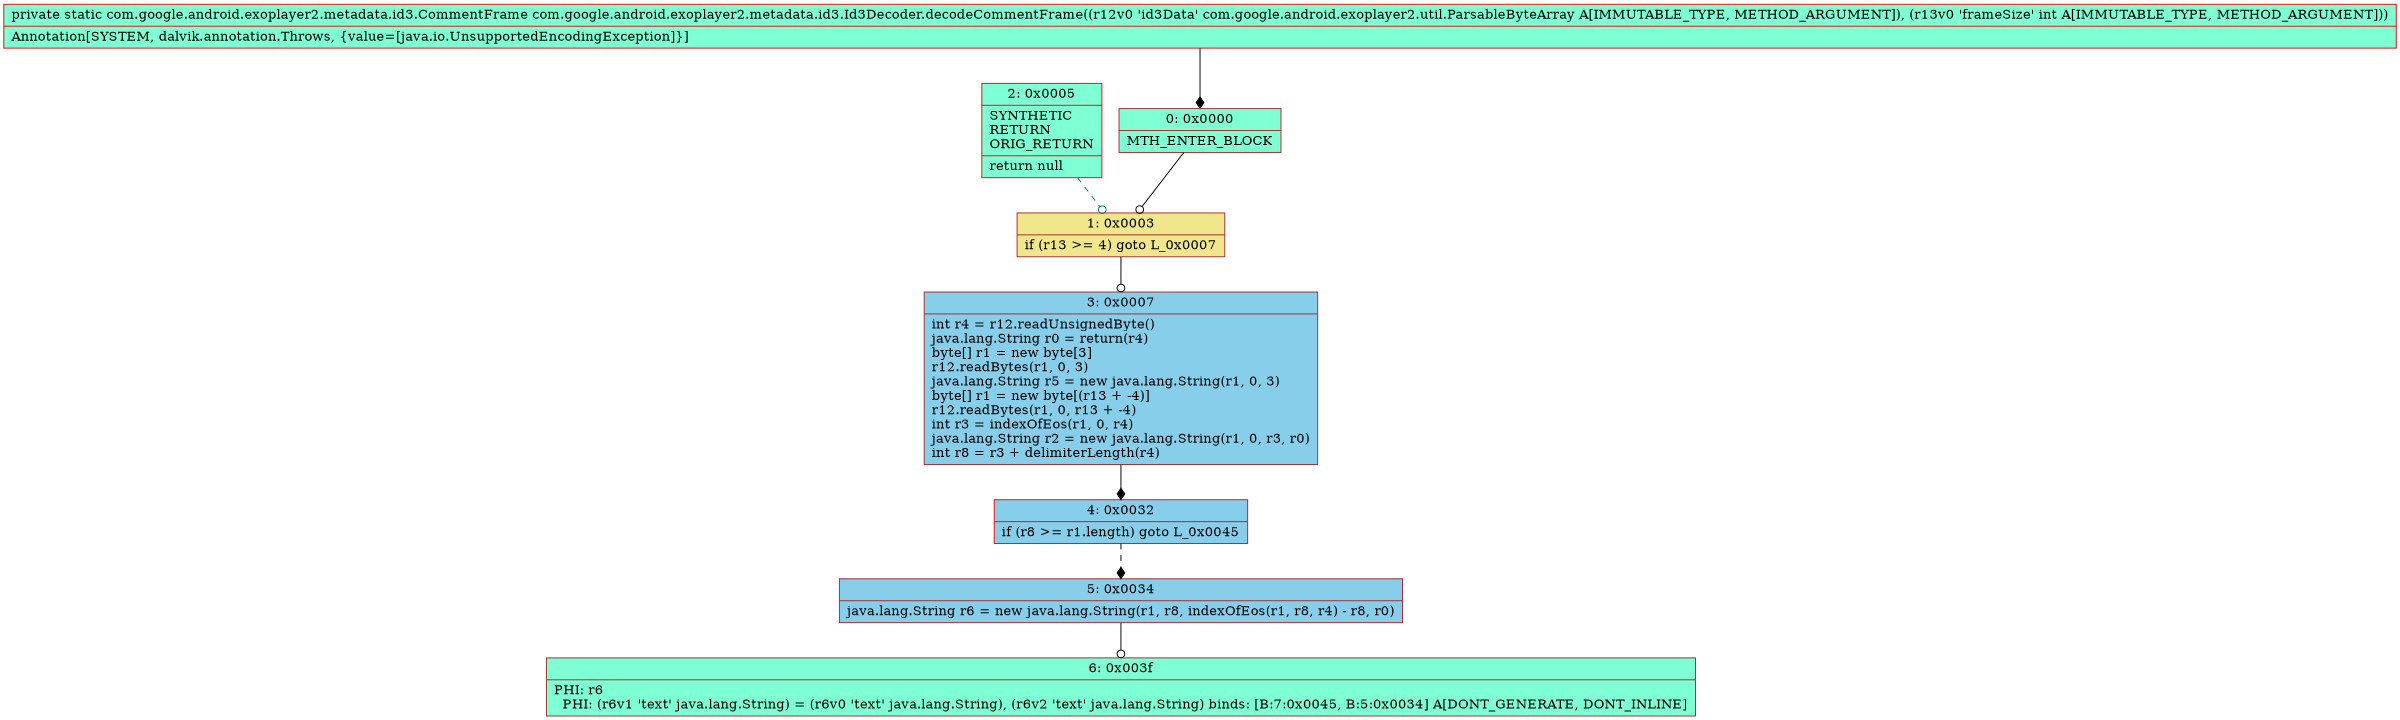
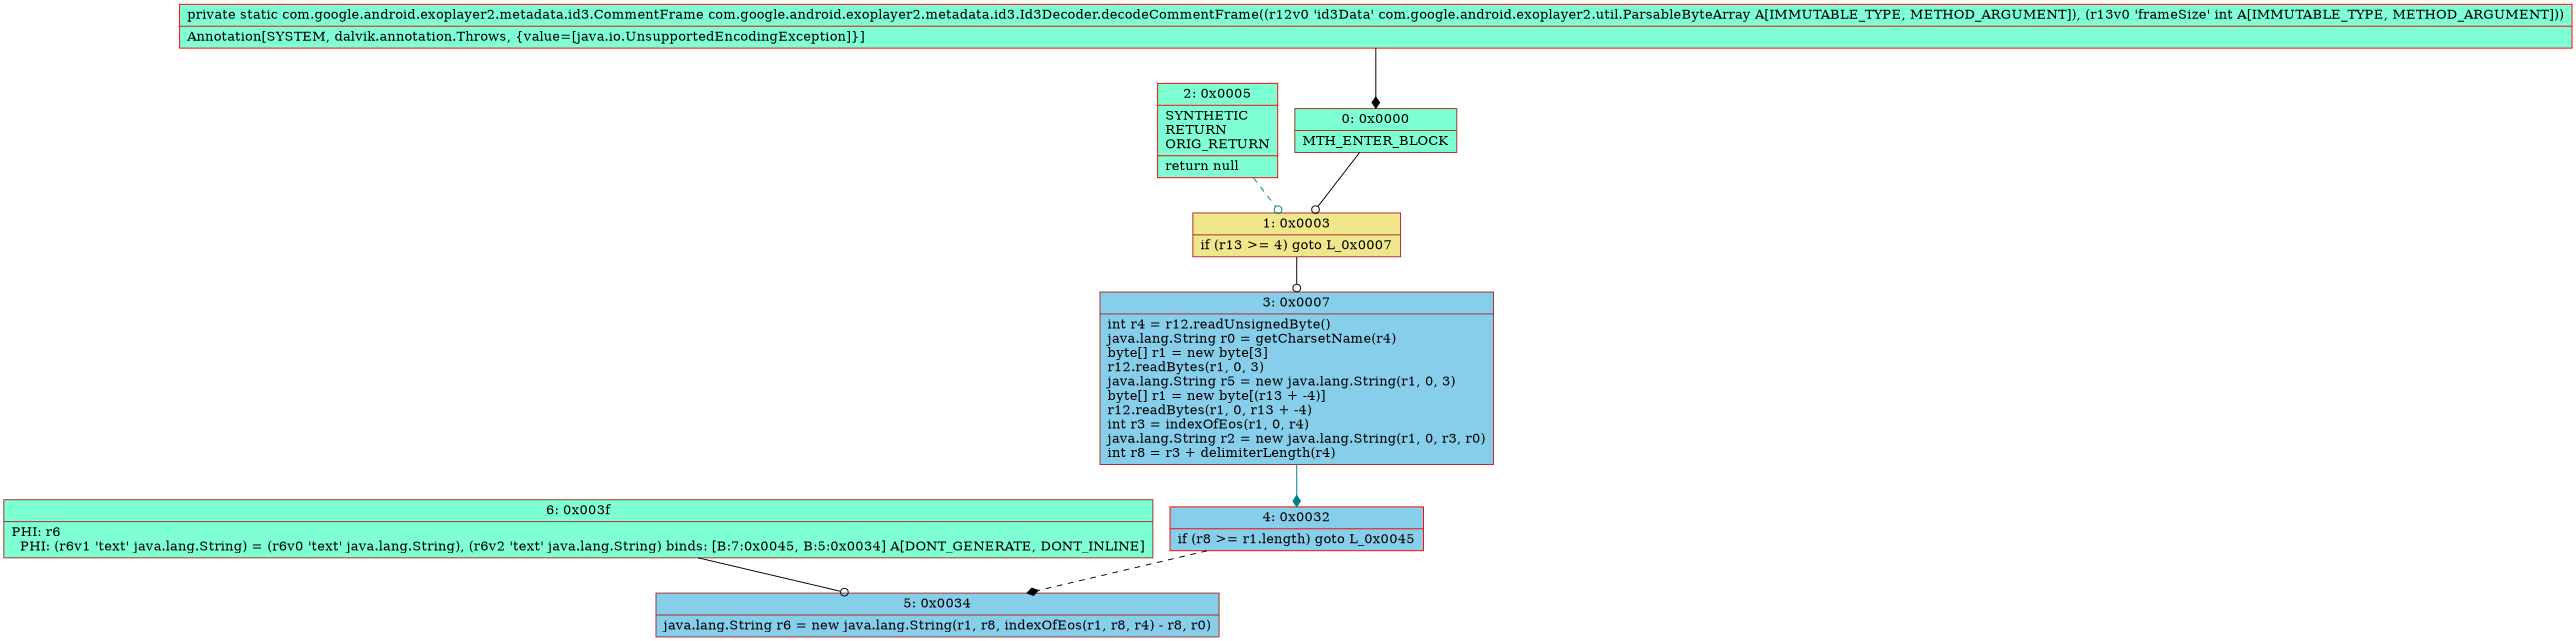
node "3: 0x0007": text "java.lang.String r0 = return(r4)" -> "java.lang.String r0 = getCharsetName(r4)"
edge "3: 0x0007" -> "4: 0x0032": color black -> teal
edge "5: 0x0034" -> "6: 0x003f": reversed
